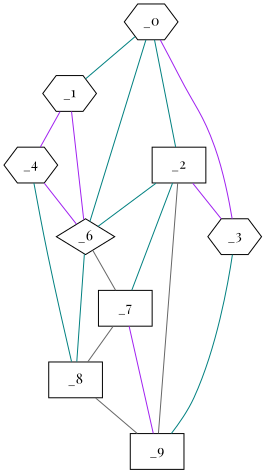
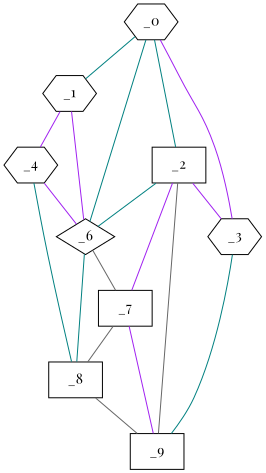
edge "_2" -- "_7": color teal -> purple
